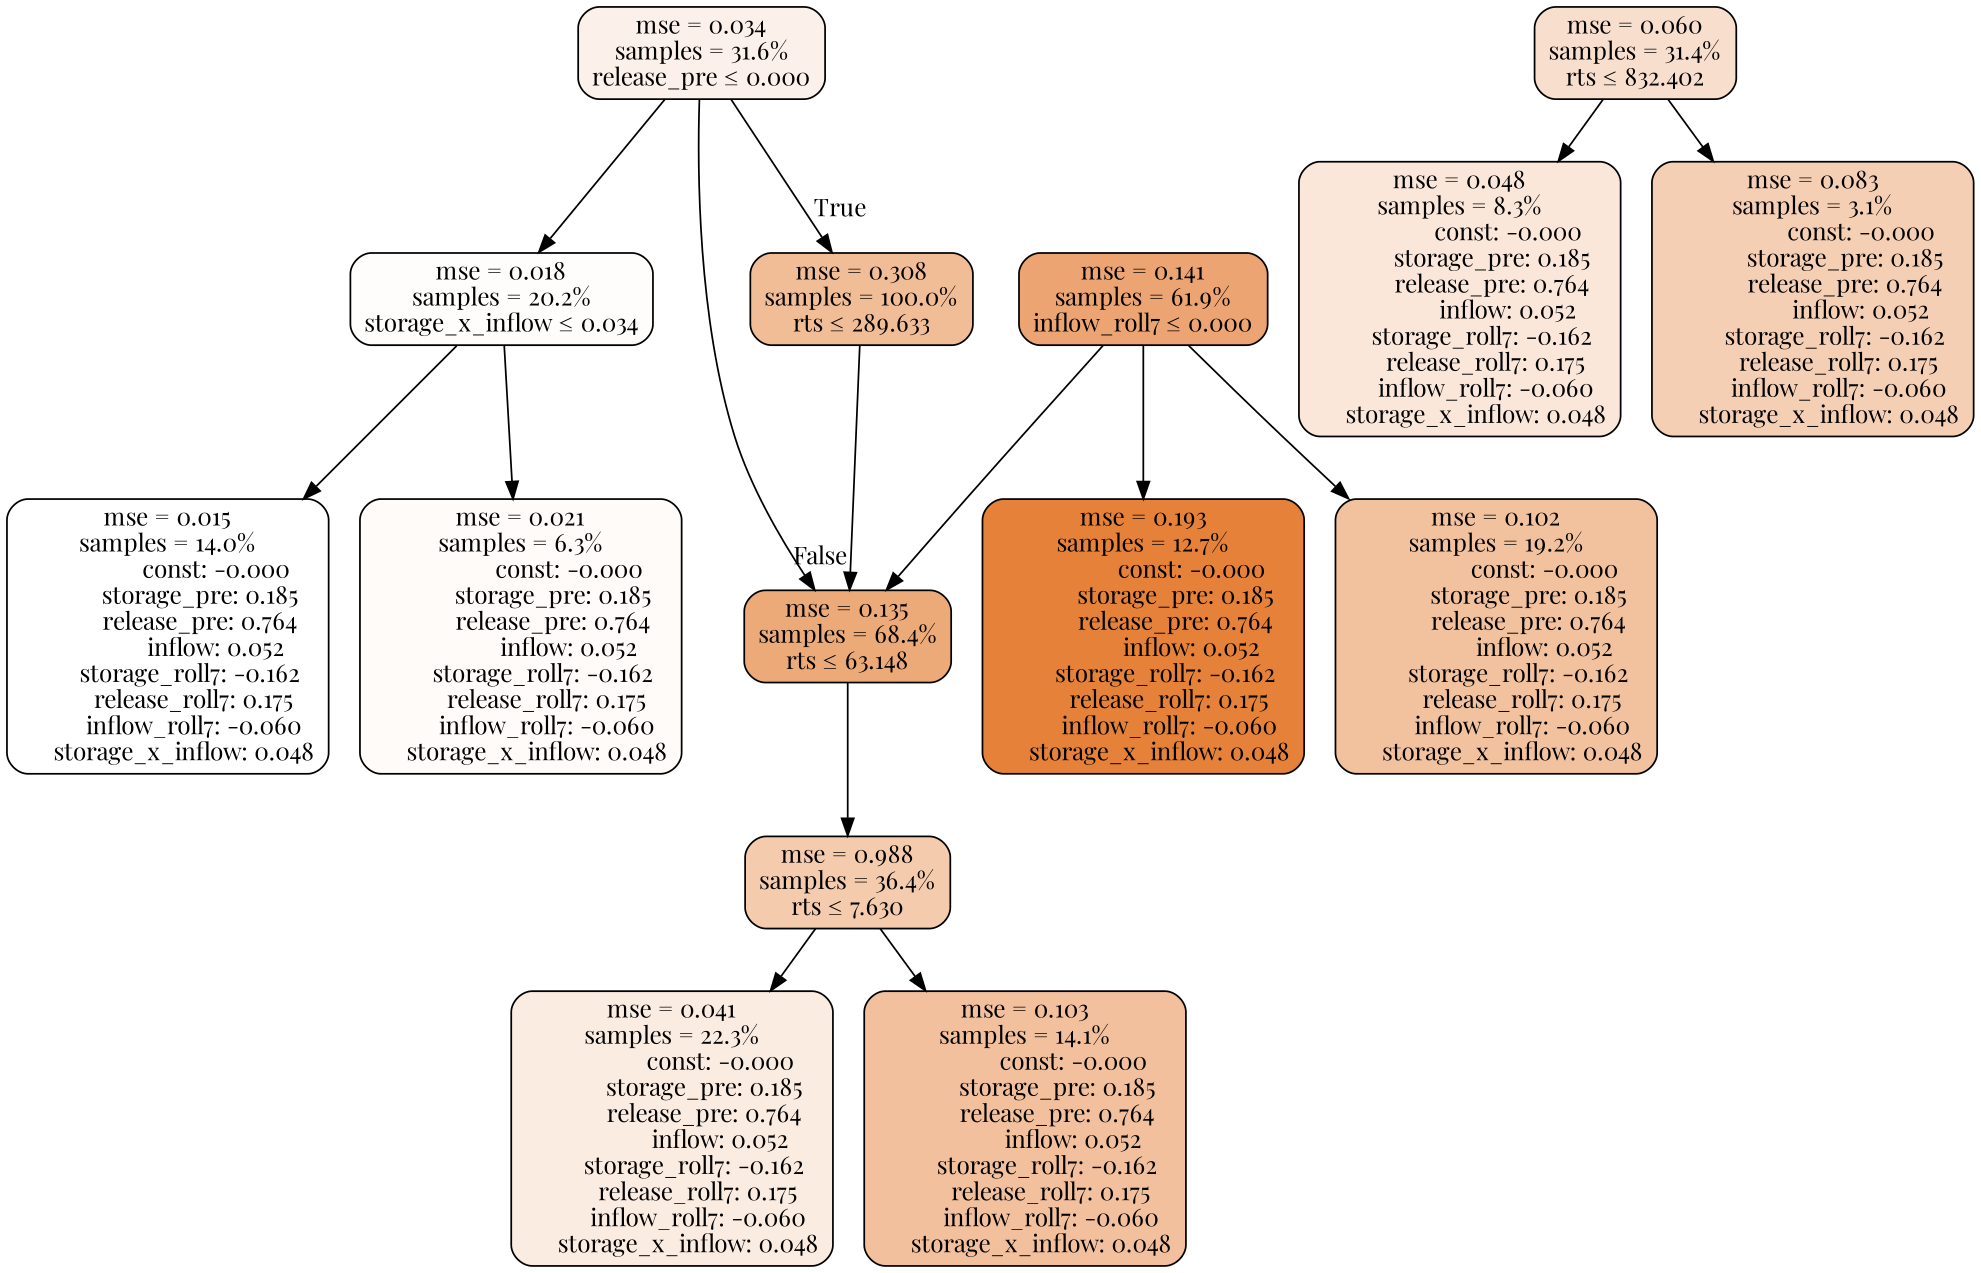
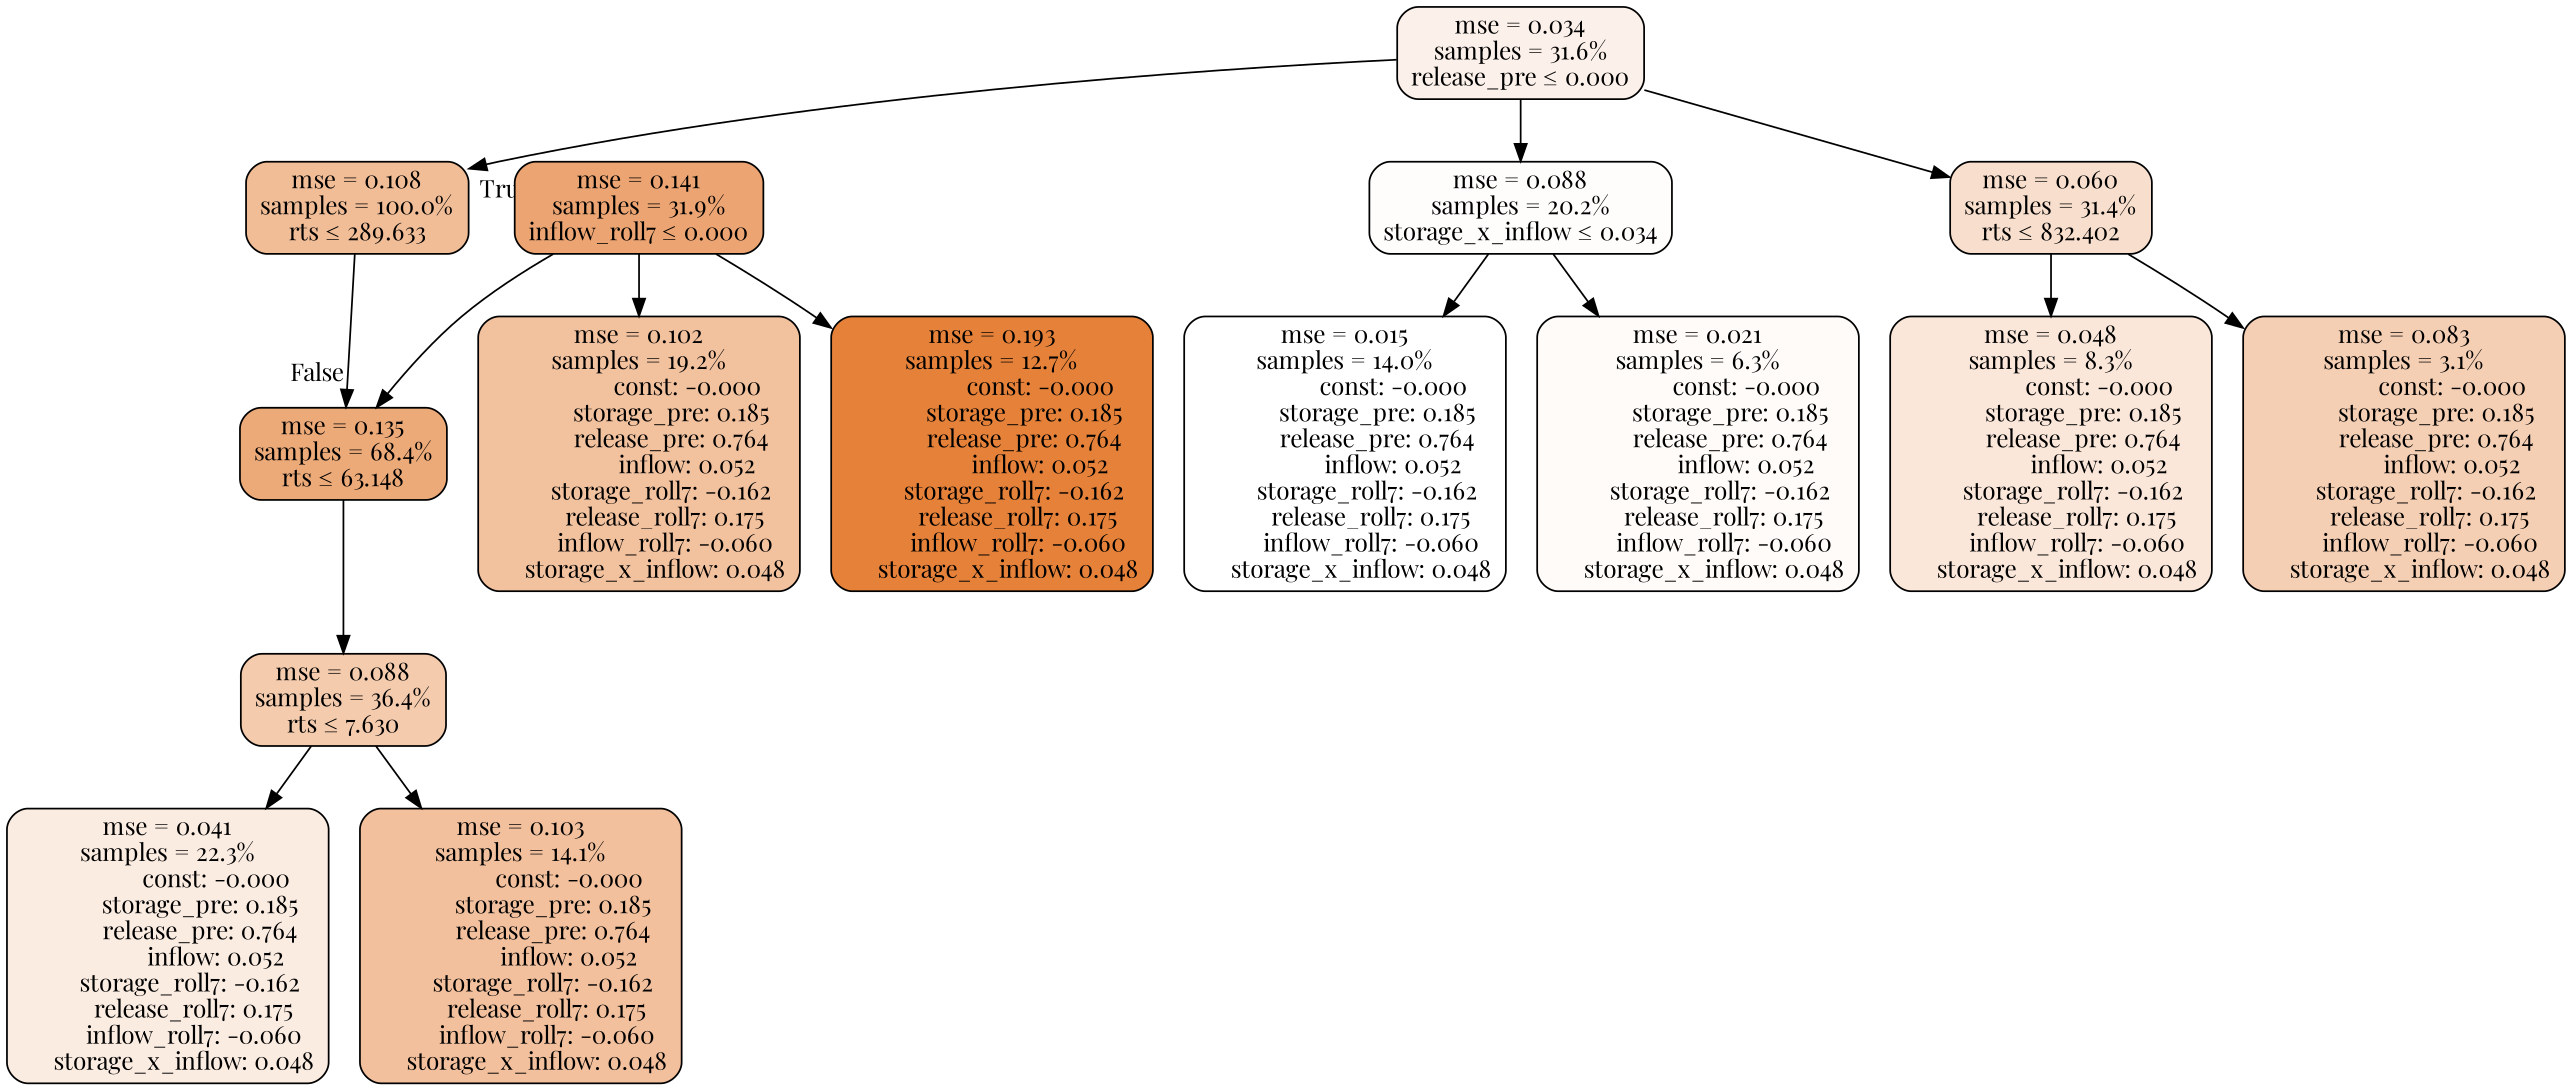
node "mse = 0.018 samples = 20.2% storage_x_inflow ≤ 0.034": label "mse = 0.018 samples = 20.2% storage_x_inflow ≤ 0.034" -> "mse = 0.088 samples = 20.2% storage_x_inflow ≤ 0.034"
node "mse = 0.308 samples = 100.0% rts ≤ 289.633": label "mse = 0.308 samples = 100.0% rts ≤ 289.633" -> "mse = 0.108 samples = 100.0% rts ≤ 289.633"
node "mse = 0.141 samples = 61.9% inflow_roll7 ≤ 0.000": label "mse = 0.141 samples = 61.9% inflow_roll7 ≤ 0.000" -> "mse = 0.141 samples = 31.9% inflow_roll7 ≤ 0.000"
edge "mse = 0.034 samples = 31.6% release_pre ≤ 0.000" -> "mse = 0.135 samples = 68.4% rts ≤ 63.148": now "mse = 0.034 samples = 31.6% release_pre ≤ 0.000" -> "mse = 0.060 samples = 31.4% rts ≤ 832.402"
node "mse = 0.988 samples = 36.4% rts ≤ 7.630": label "mse = 0.988 samples = 36.4% rts ≤ 7.630" -> "mse = 0.088 samples = 36.4% rts ≤ 7.630"
